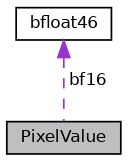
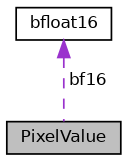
node "bfloat46": label "bfloat46" -> "bfloat16"
